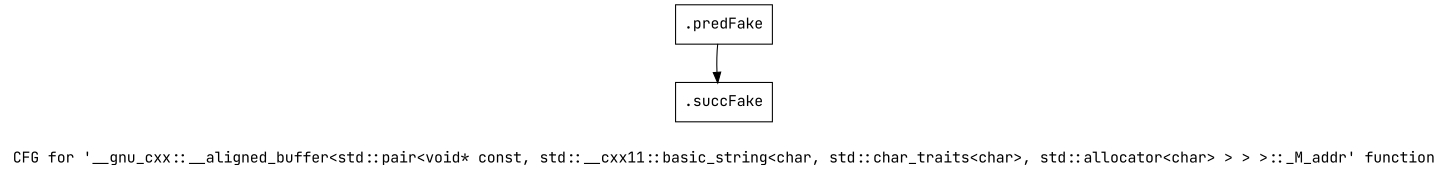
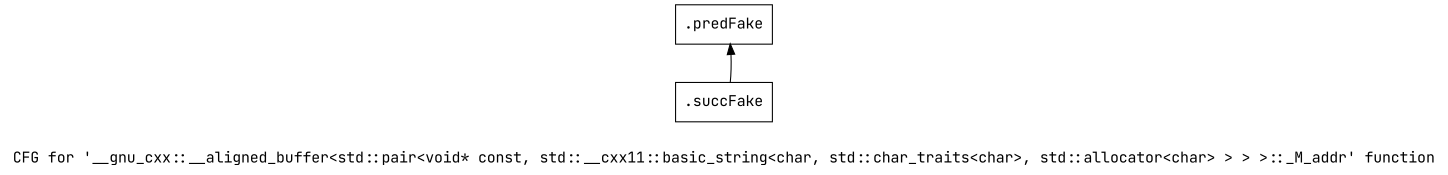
edge ".predFake" -> ".succFake": reversed
